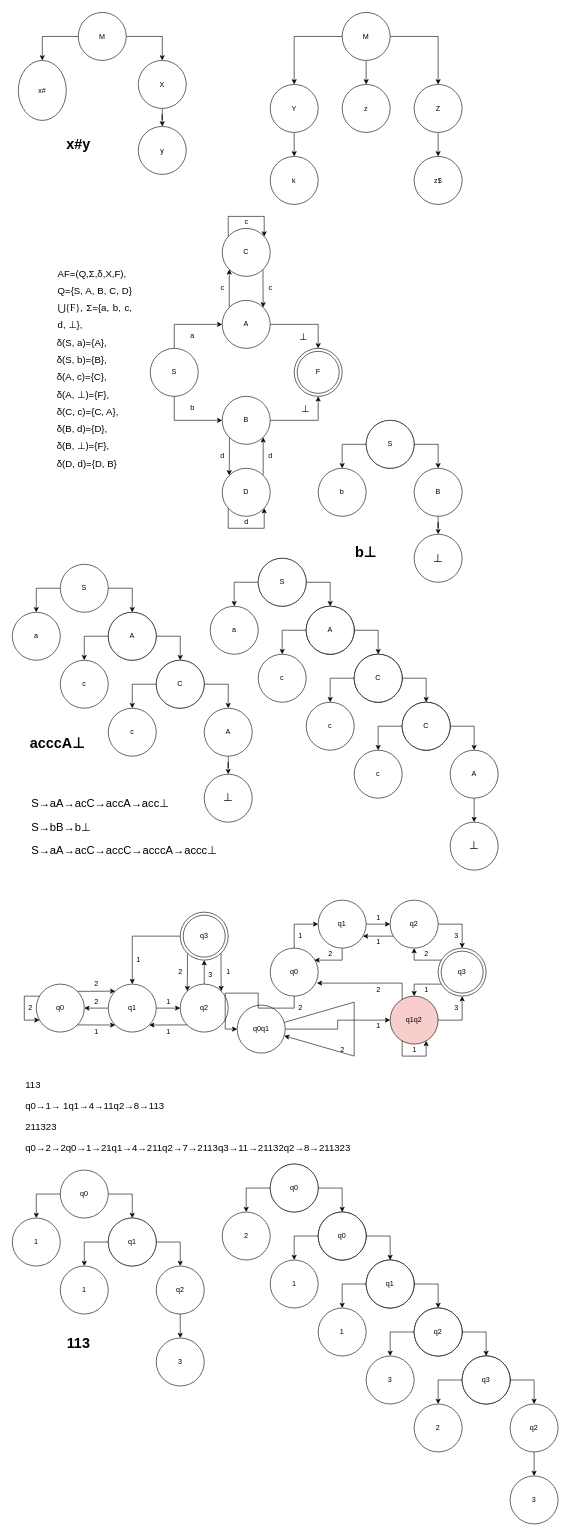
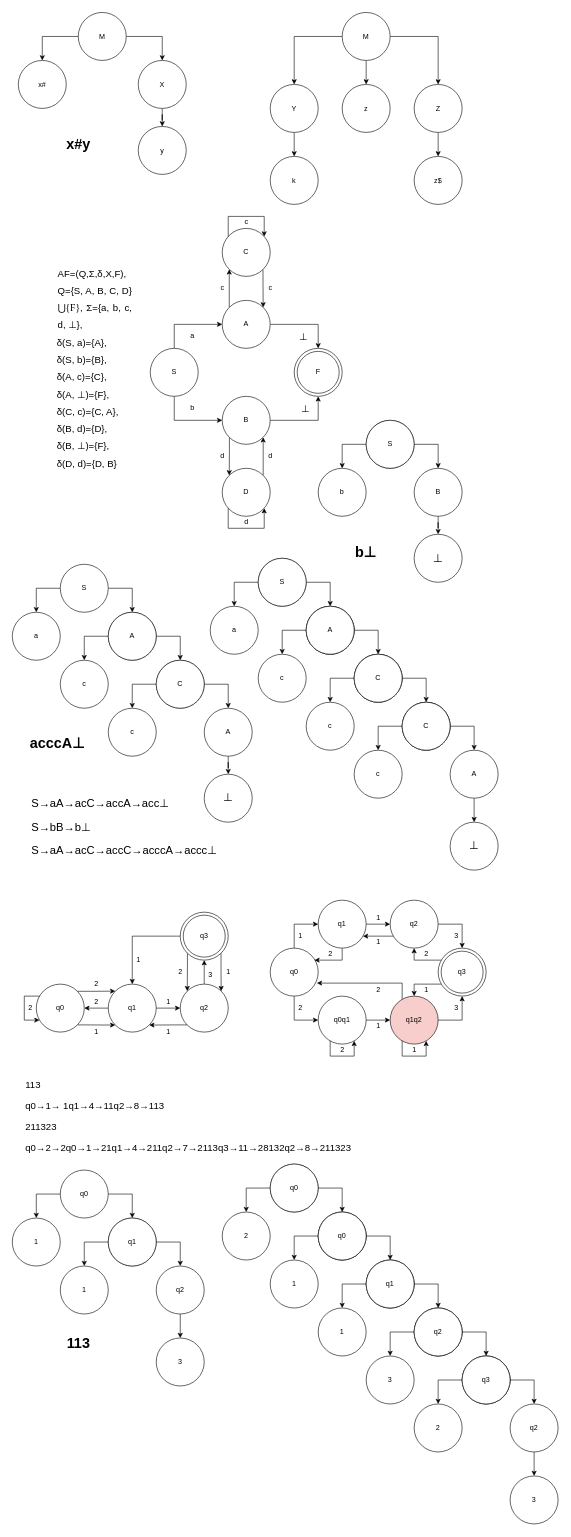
node "x#": size 48x60 -> 48x48
node "q0q1": moved (261, 1029) -> (342, 1020)
node "113 q0→1→ 1q1→4→11q2→8→113 211323 q0→2→2q0→1→21q1→4→211q2→7→2113q3→11→21132q2→8→211323": label "113 q0→1→ 1q1→4→11q2→8→113 211323 q0→2→2q0→1→21q1→4→211q2→7→2113q3→11→21132q2→8→211323" -> "113 q0→1→ 1q1→4→11q2→8→113 211323 q0→2→2q0→1→21q1→4→211q2→7→2113q3→11→28132q2→8→211323"
